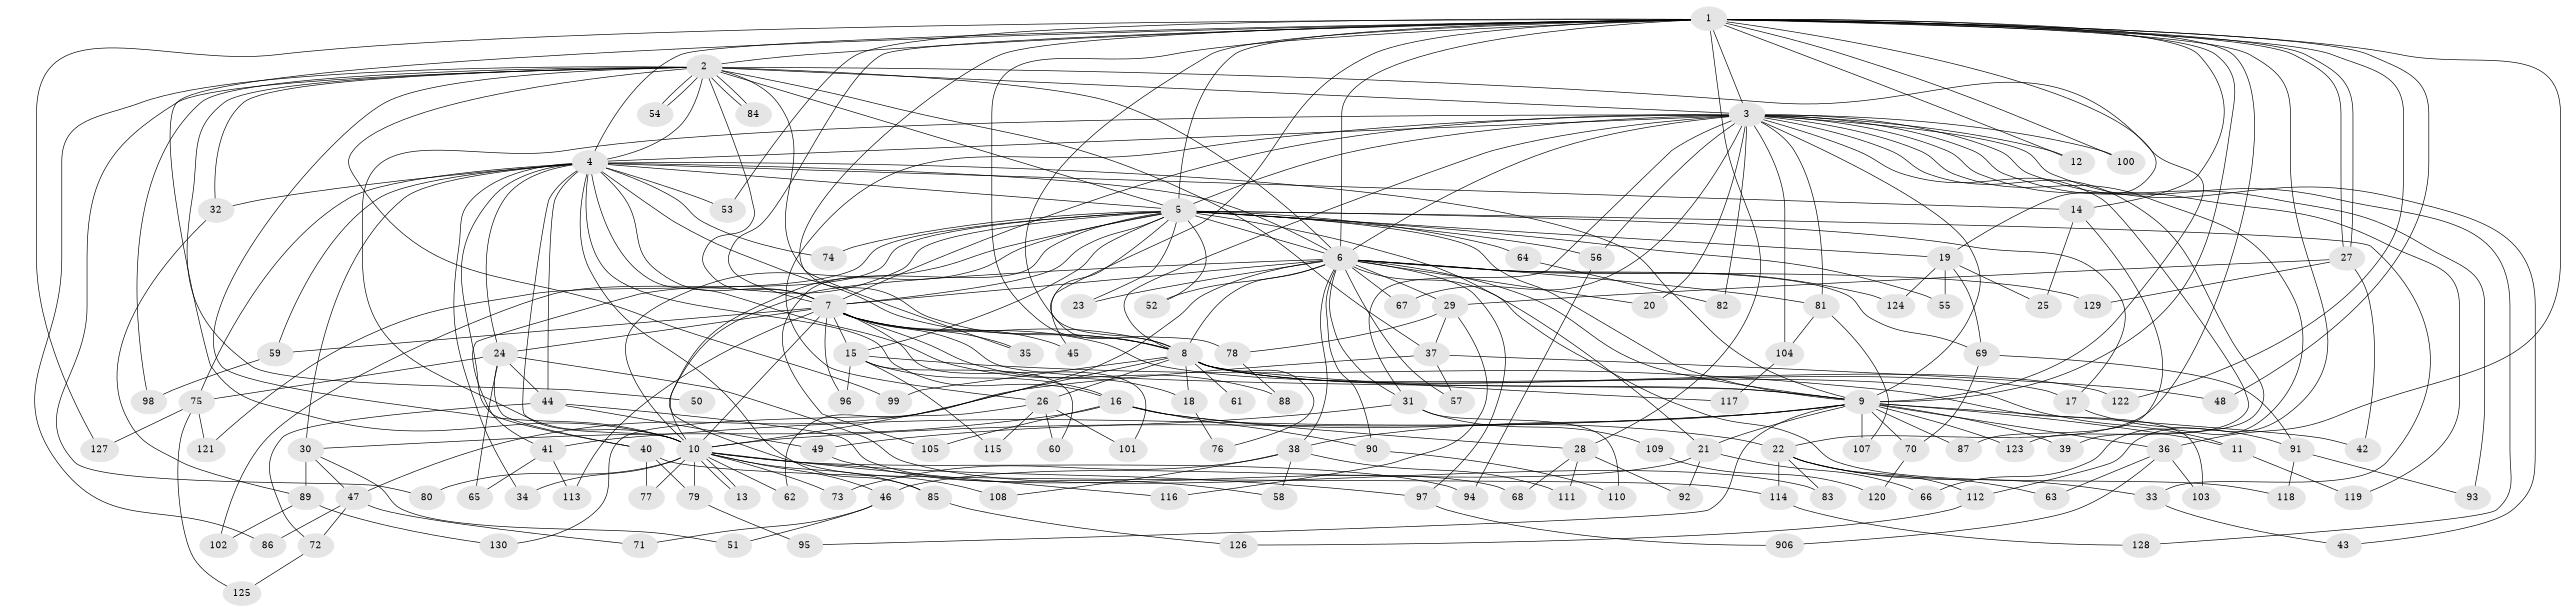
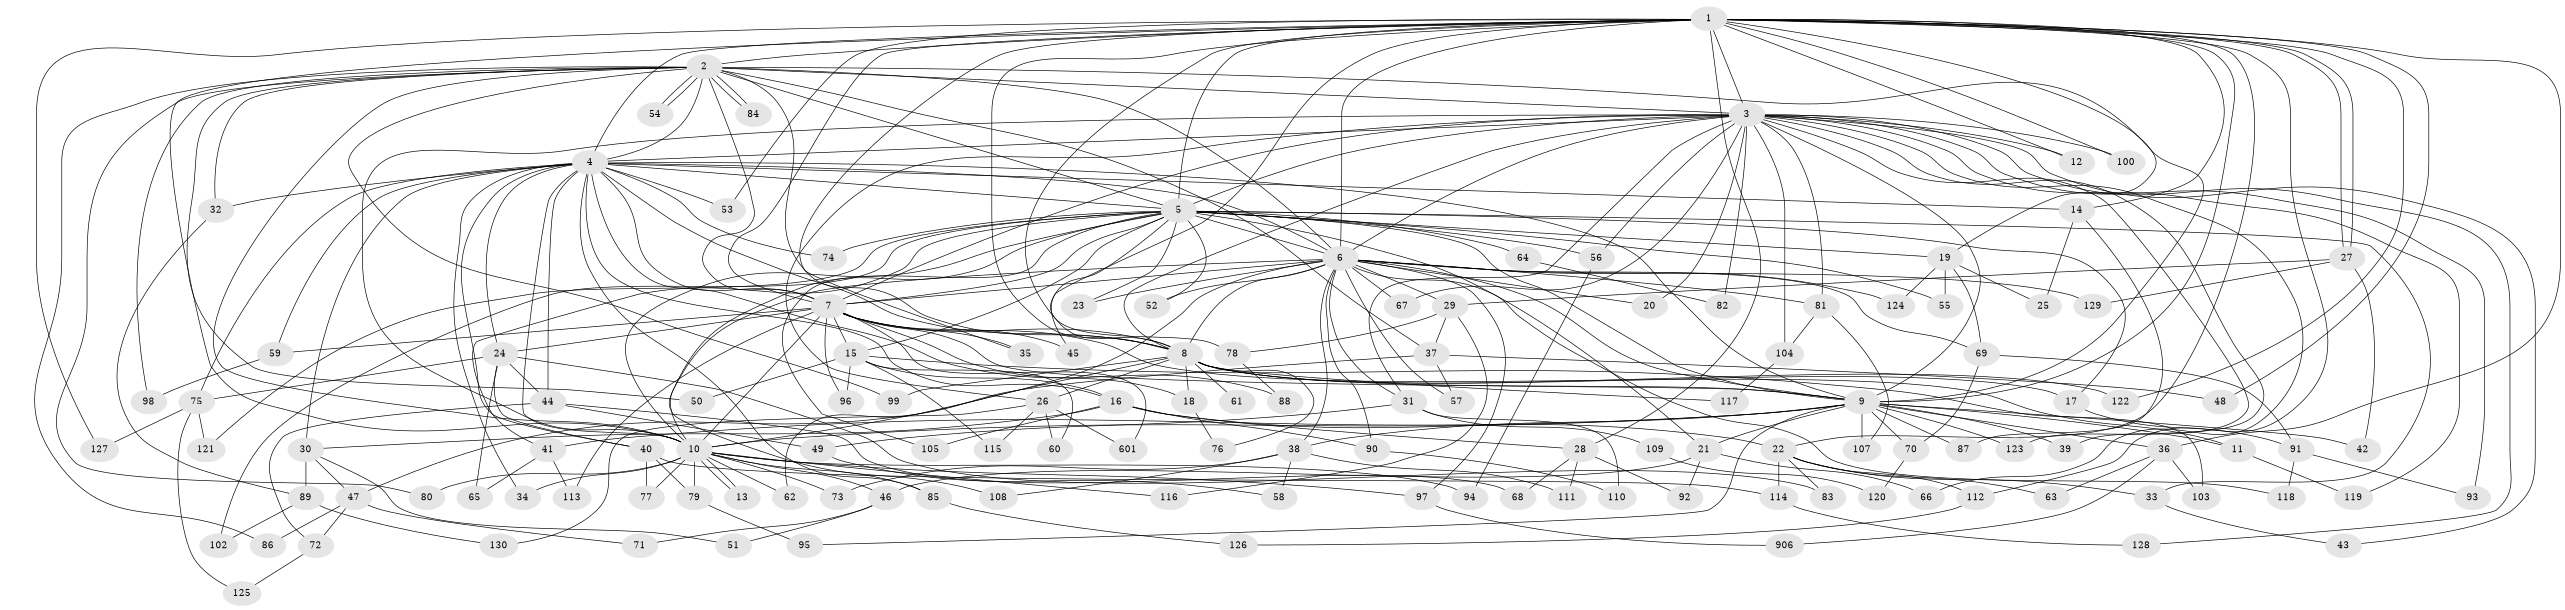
edge "15" -- "50": added
node "101": label "101" -> "601"
